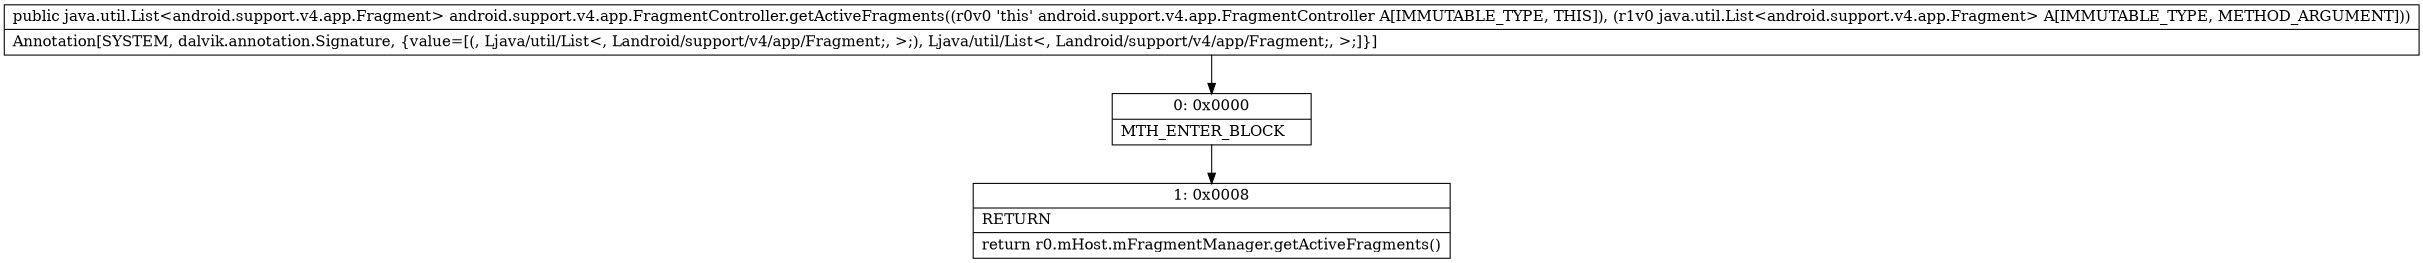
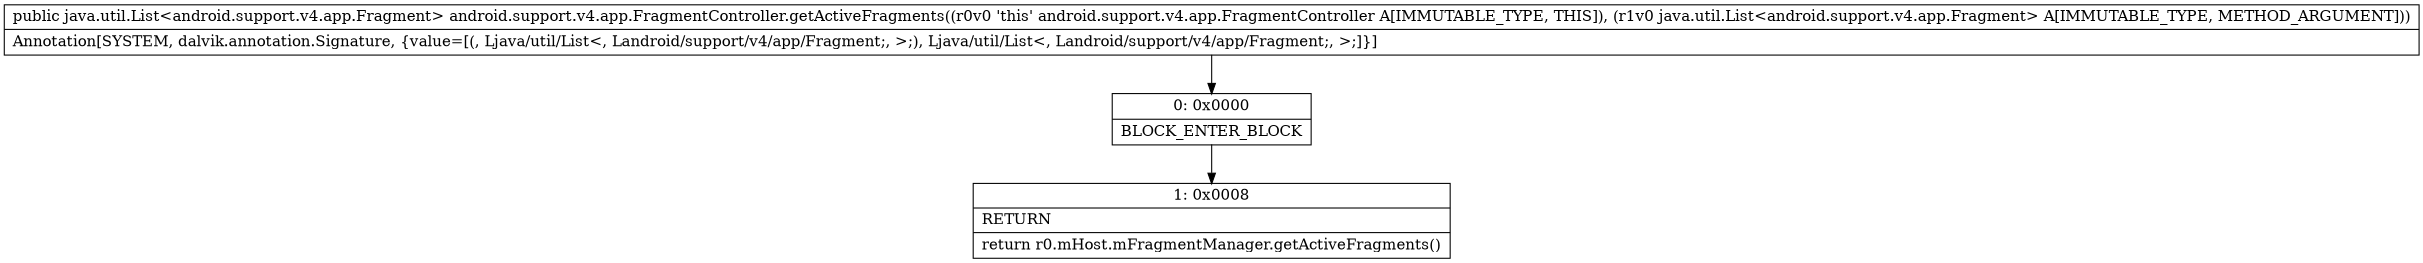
node "0: 0x0000": text "MTH_ENTER_BLOCK" -> "BLOCK_ENTER_BLOCK"
